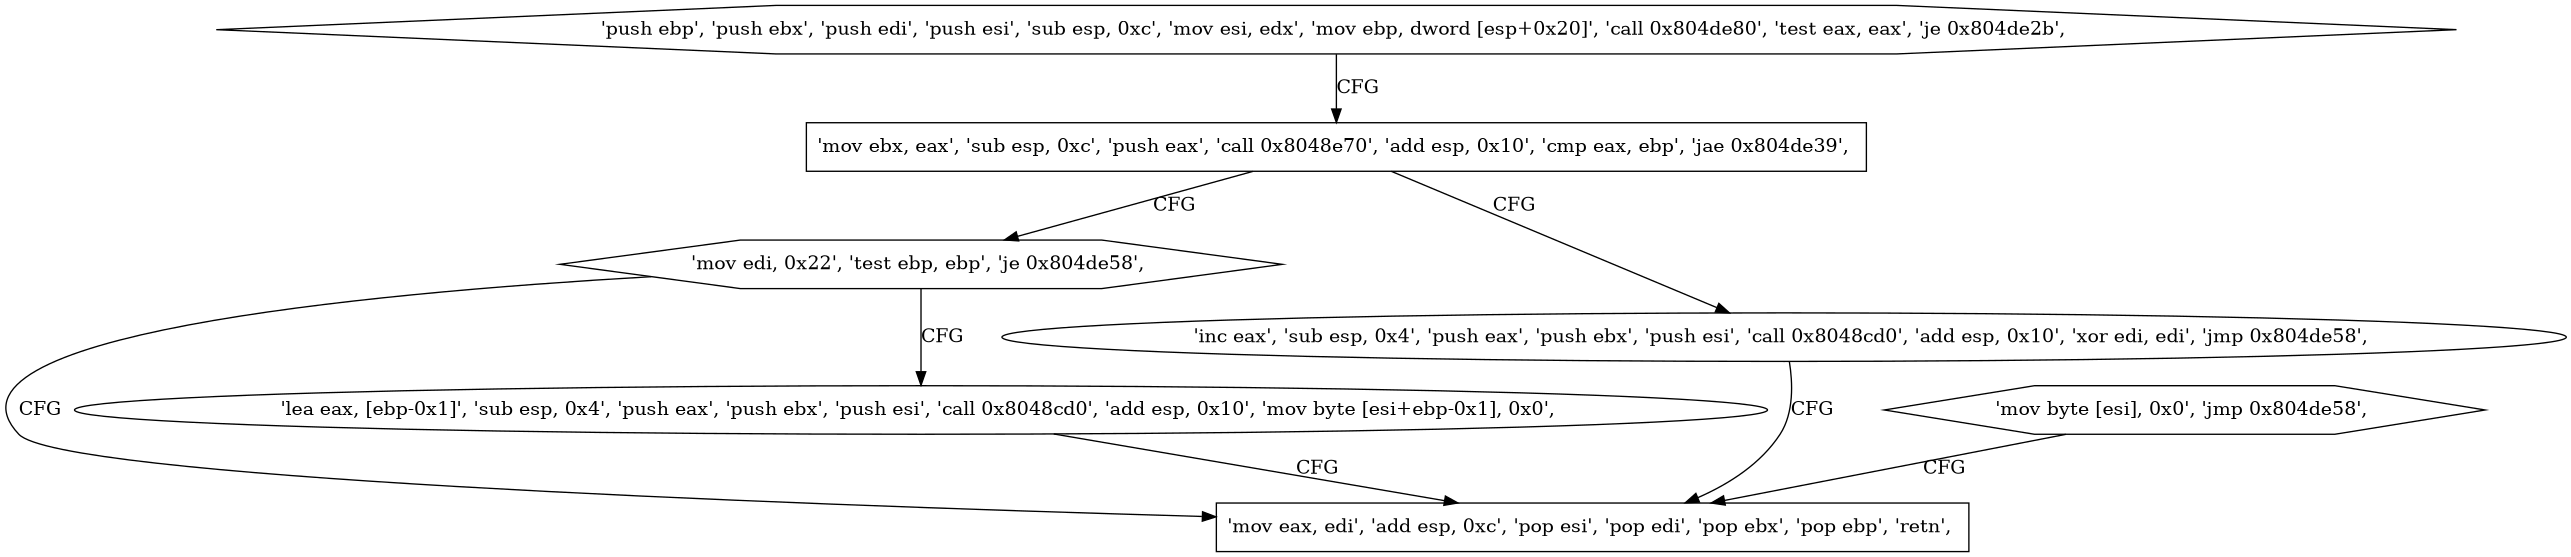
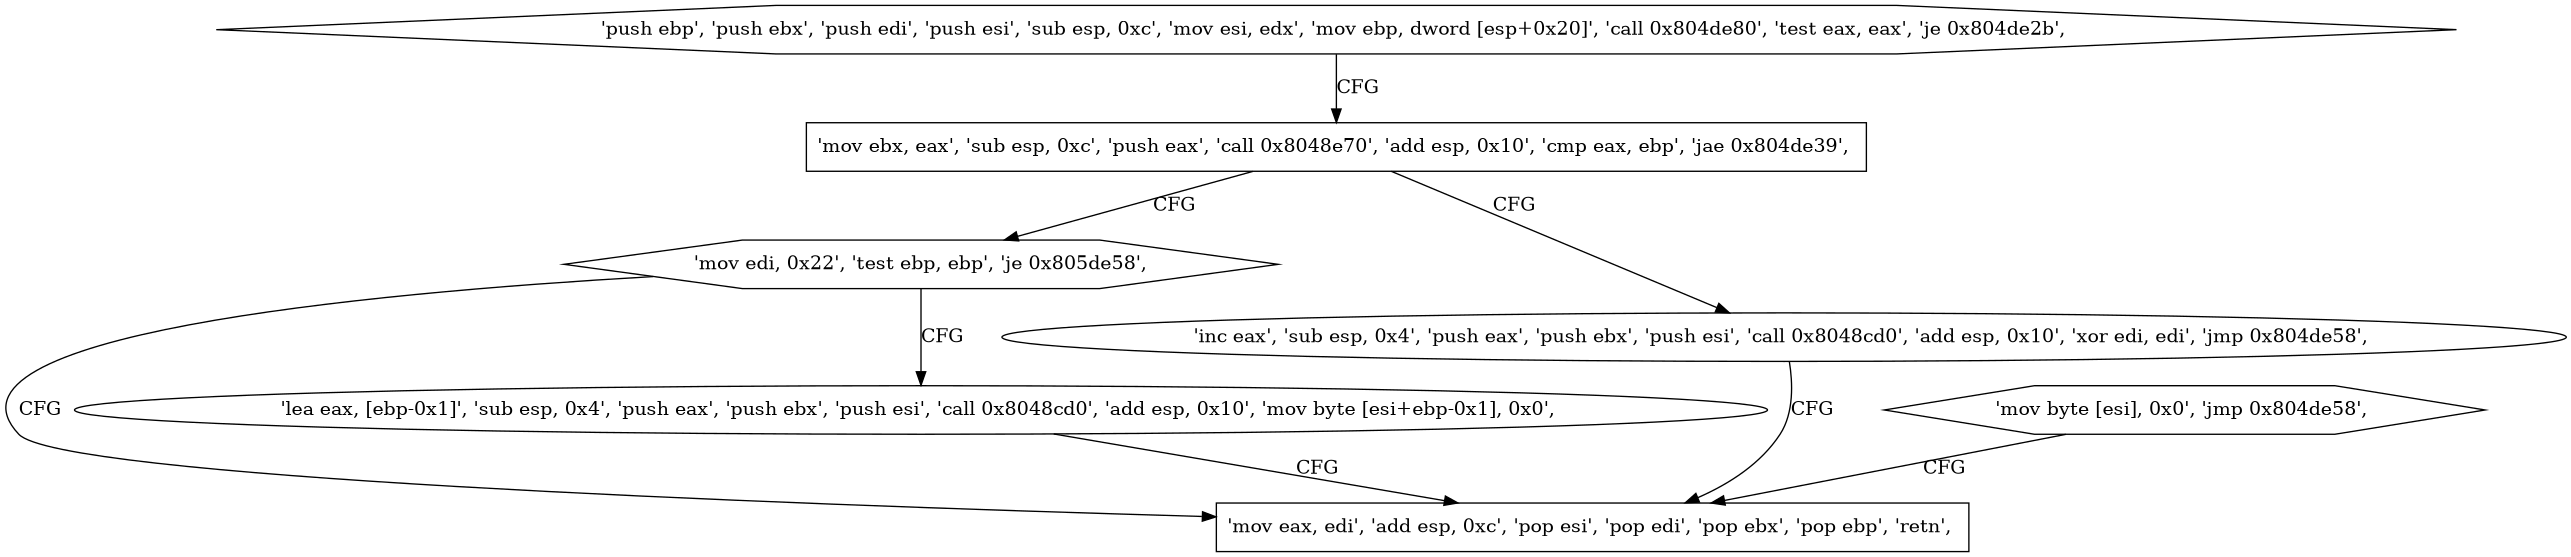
node "'mov edi, 0x22', 'test ebp, ebp', 'je 0x804de58',": label "'mov edi, 0x22', 'test ebp, ebp', 'je 0x804de58'," -> "'mov edi, 0x22', 'test ebp, ebp', 'je 0x805de58',"
